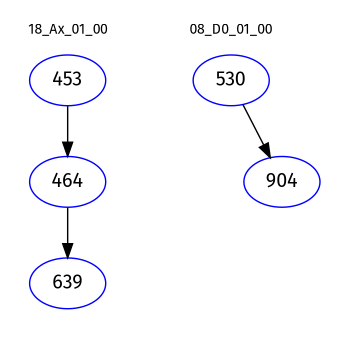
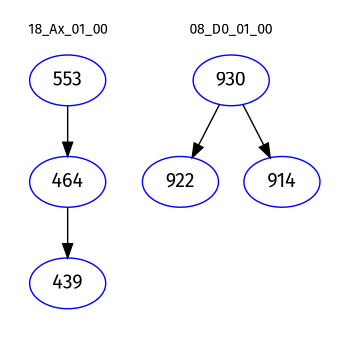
node "453": label "453" -> "553"
node "530": label "530" -> "930"
node "922": added
node "904": label "904" -> "914"
node "639": label "639" -> "439"
